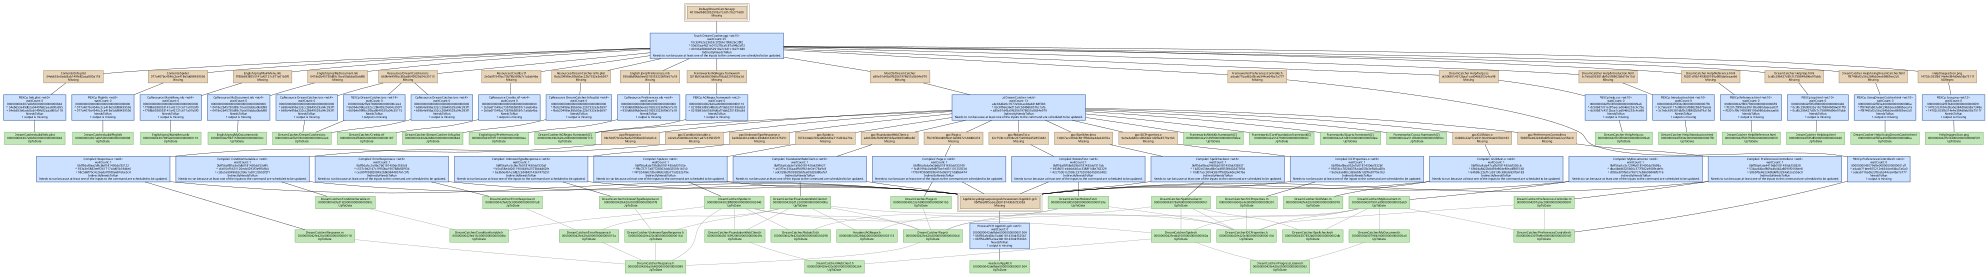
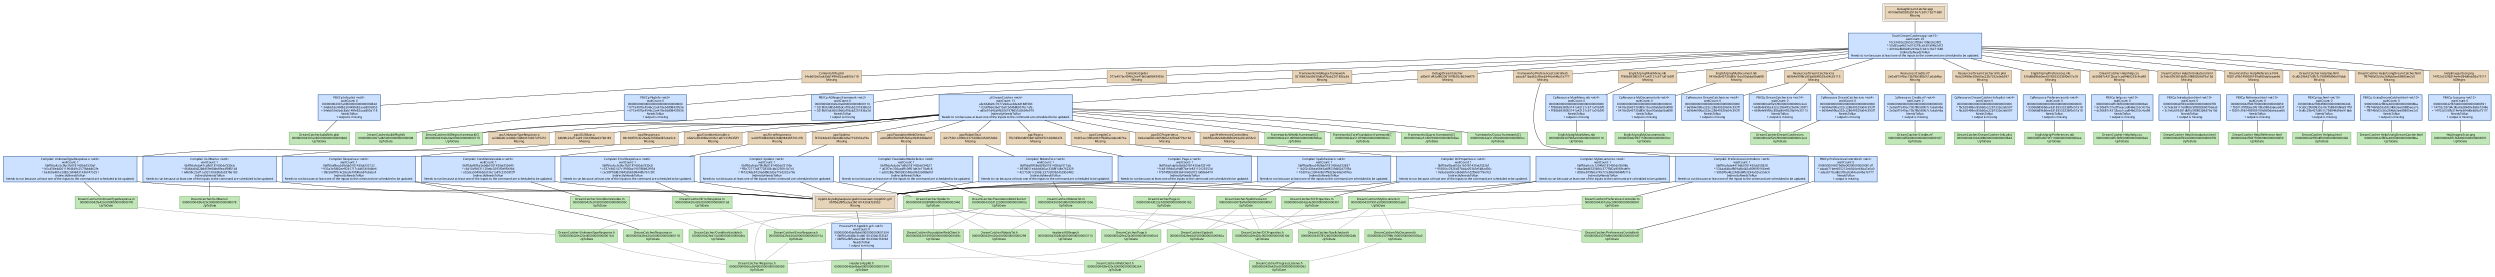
node "MacOS/DreamCatcher a80e91d43a9f62061978655c8634e979 Missing": label "MacOS/DreamCatcher a80e91d43a9f62061978655c8634e979 Missing" -> "Debug/DreamCatcher a80e91d43a9f62061978655c8634e979 Missing"
node "ppc/ErrorResponse.o cec89f7dd8208452bbb984485761c9fc Missing": added
node "ppc/Spellchecker.o 10d07acc3004c861ff9d2be4de24076a Missing": label "ppc/Spellchecker.o 10d07acc3004c861ff9d2be4de24076a Missing" -> "ppc/CompileC.o 10d07acc3004c861ff9d2be4de24076a Missing"
